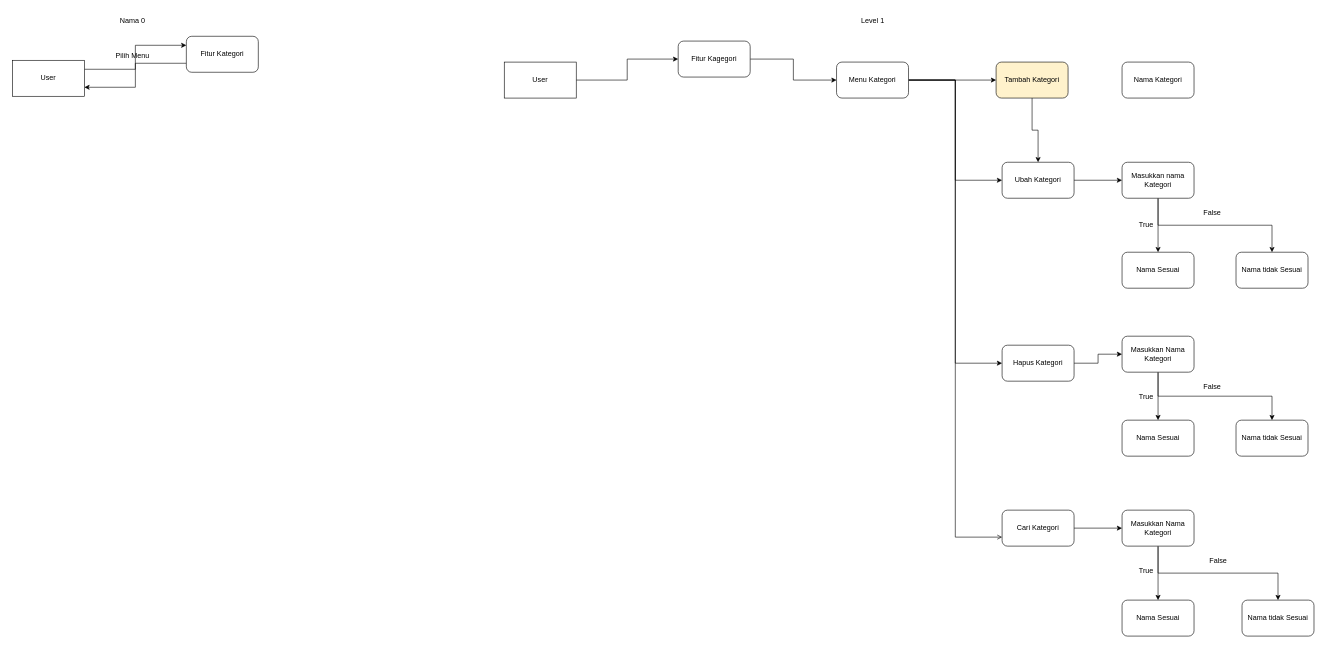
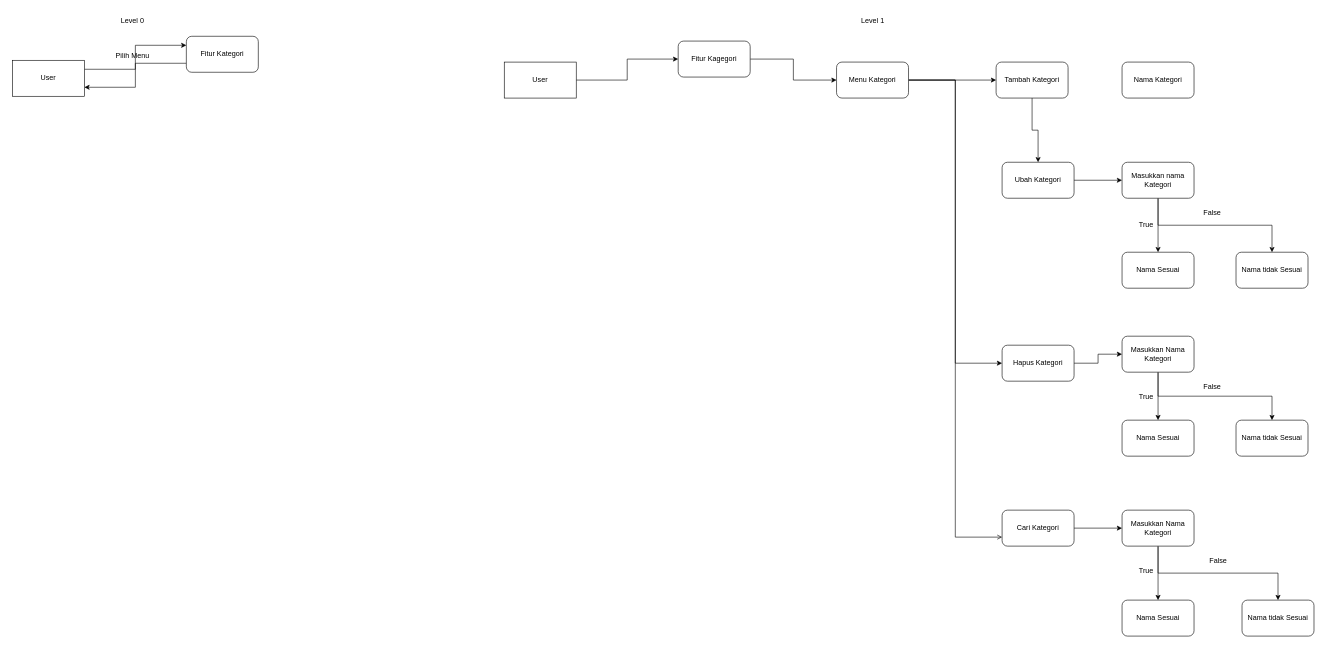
node "Nama 0": label "Nama 0" -> "Level 0"
node "Tambah Kategori": fillcolor #fff2cc -> #ffffff
edge "Menu Kategori" -> "Ubah Kategori": removed
